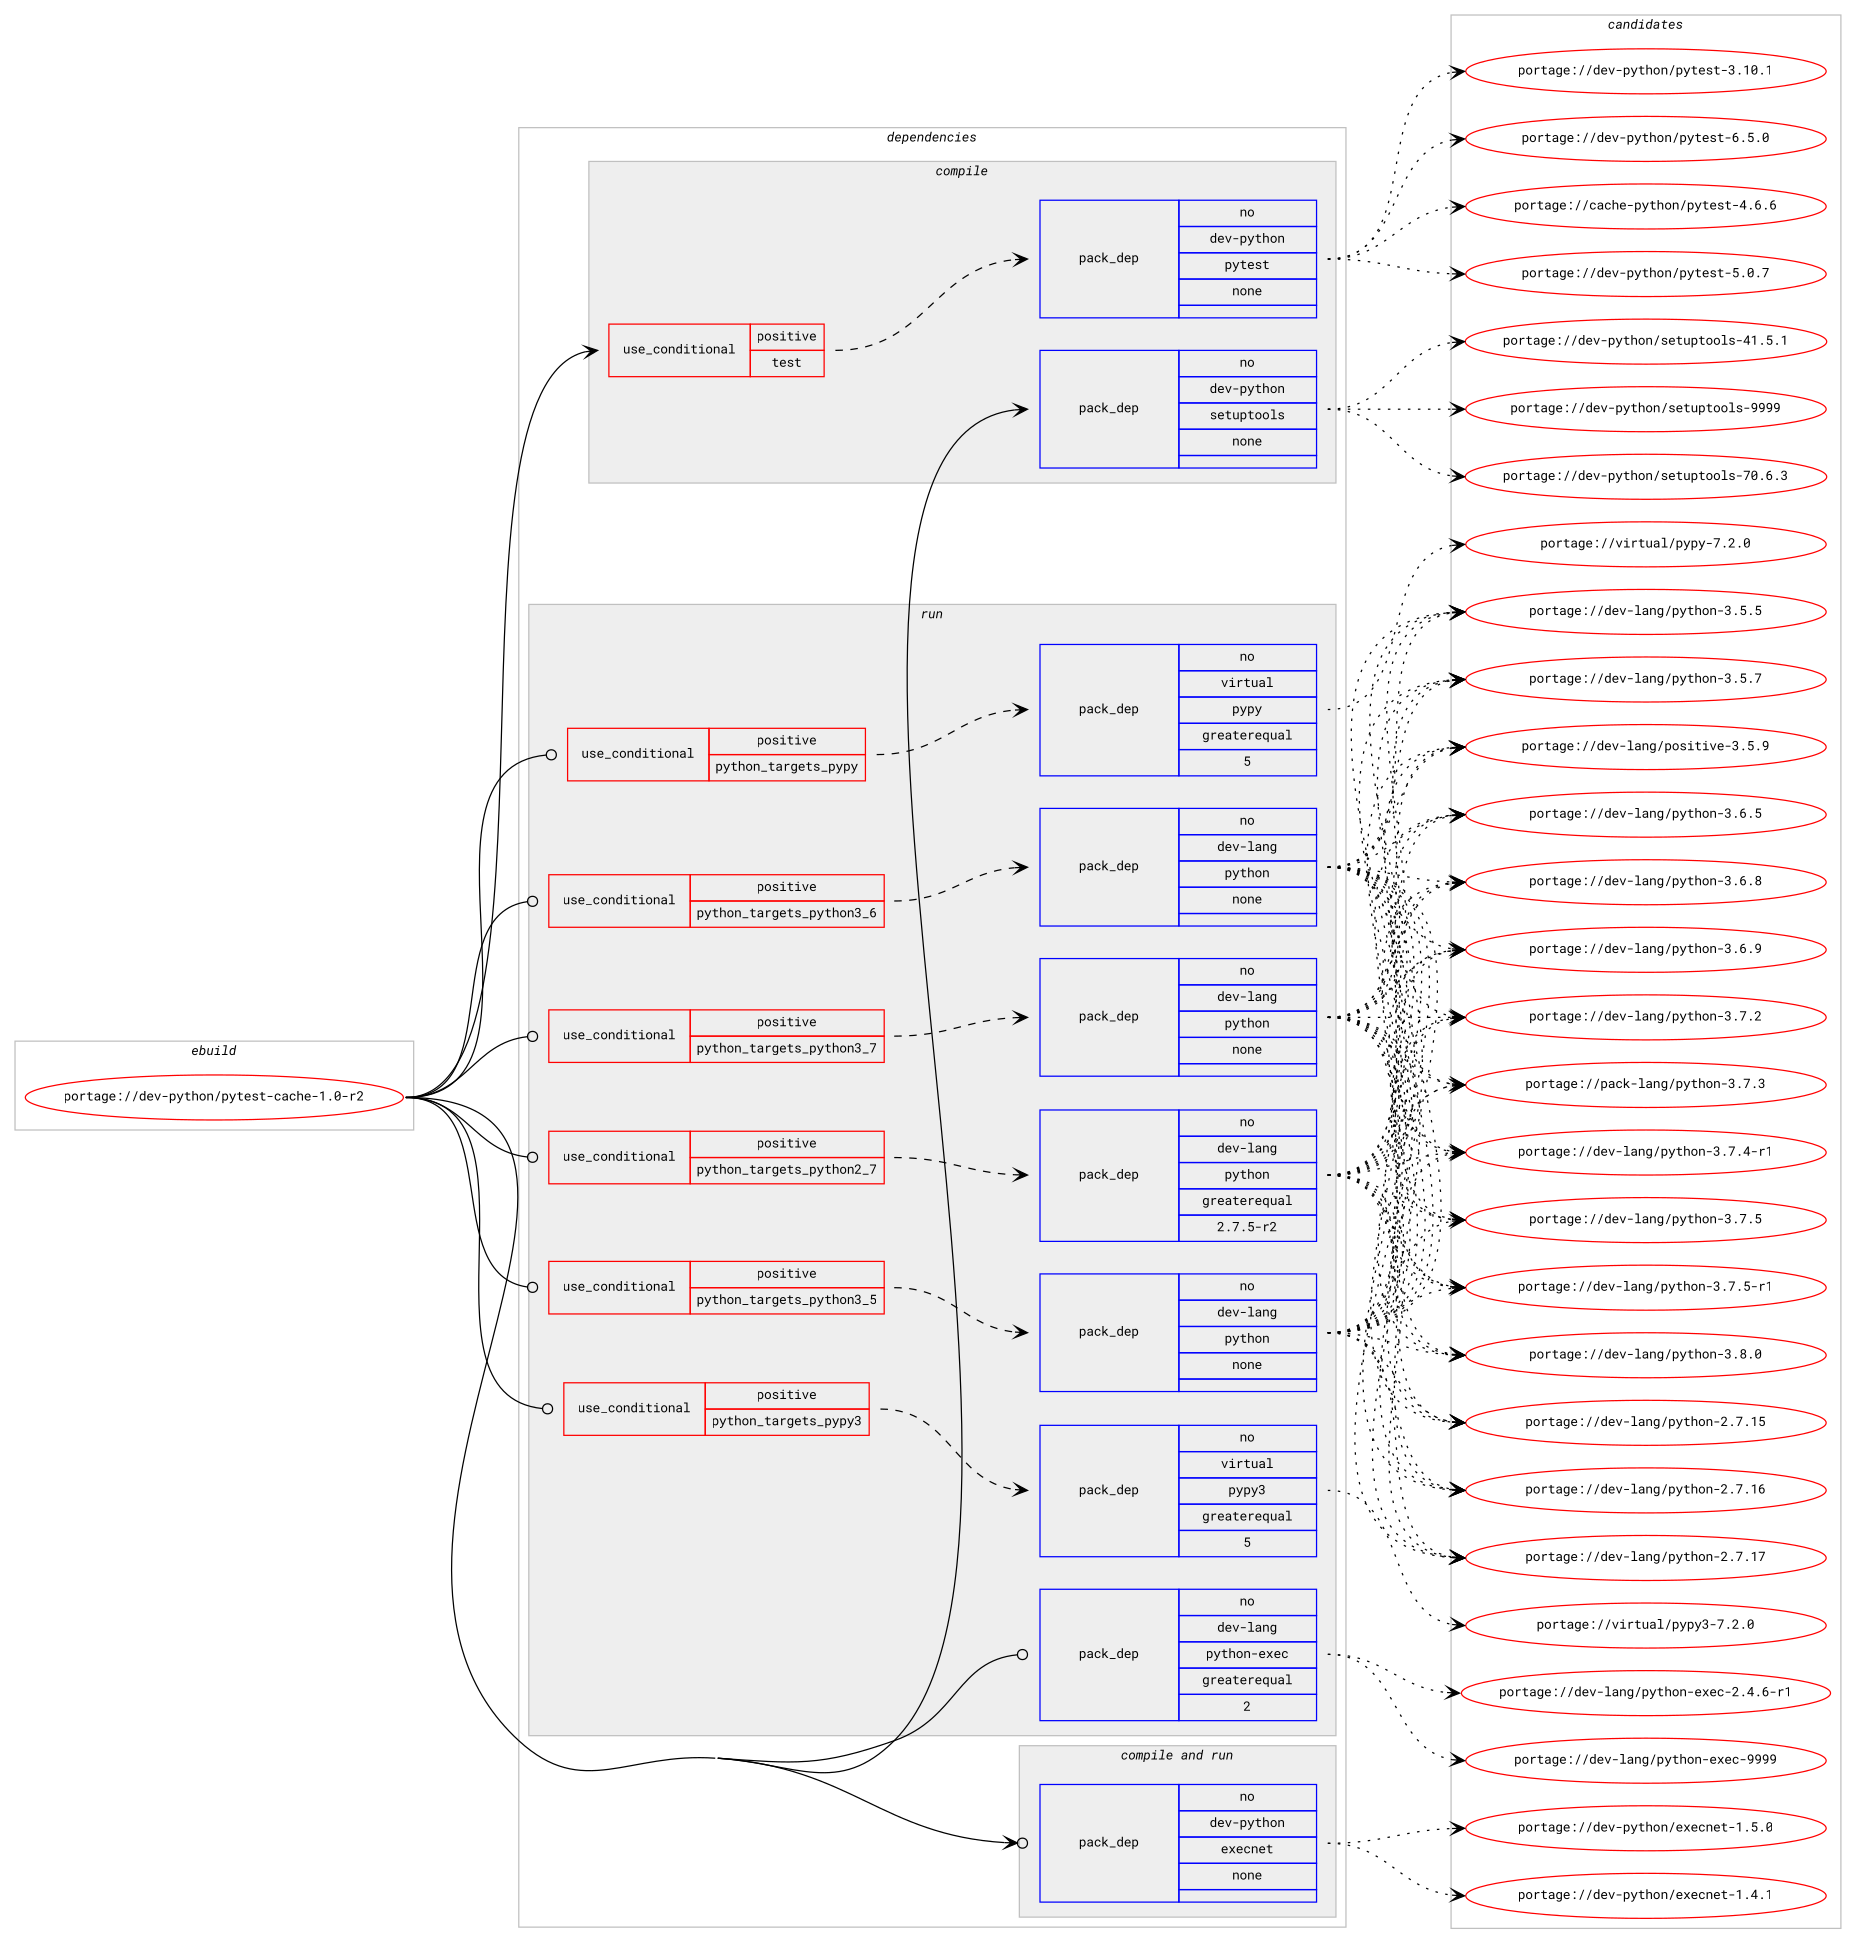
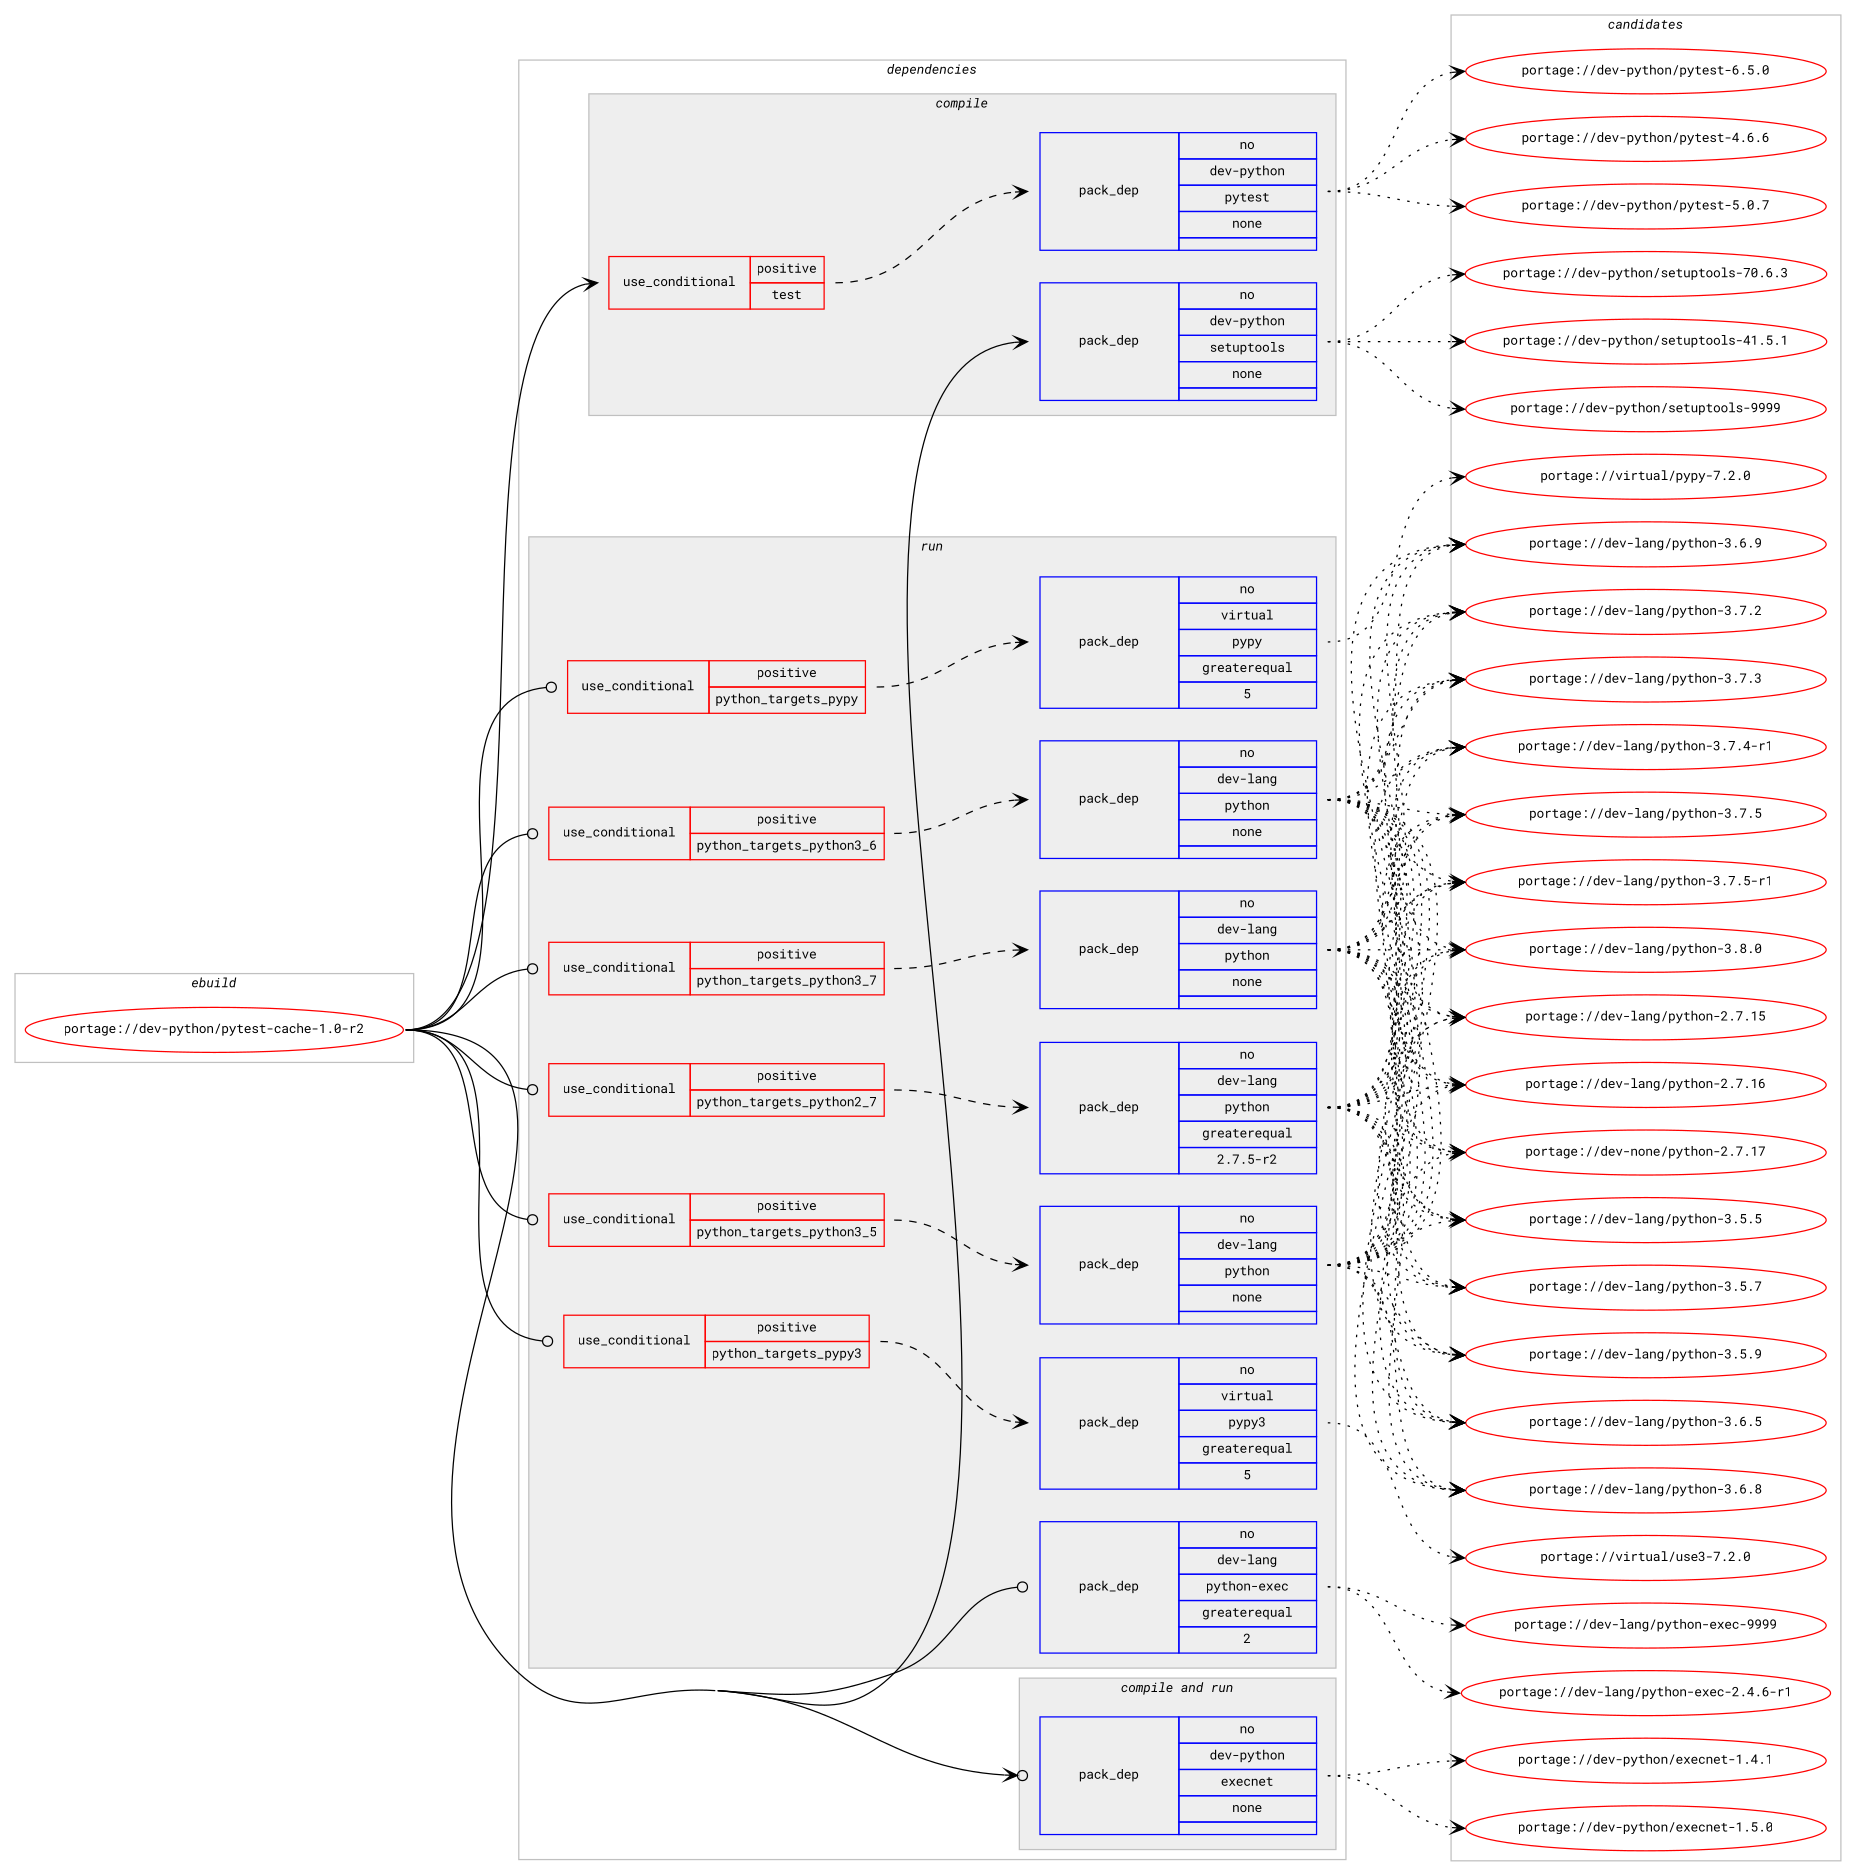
node "portage://dev-python/pytest-3.10.1": removed
node "portage://cache-python/pytest-4.6.6": label "portage://cache-python/pytest-4.6.6" -> "portage://dev-python/pytest-4.6.6"
node "portage://dev-lang/positive-3.5.9": label "portage://dev-lang/positive-3.5.9" -> "portage://dev-lang/python-3.5.9"
node "portage://pack-lang/python-3.7.3": label "portage://pack-lang/python-3.7.3" -> "portage://dev-lang/python-3.7.3"
node "portage://dev-lang/python-2.7.17": label "portage://dev-lang/python-2.7.17" -> "portage://dev-none/python-2.7.17"
node "portage://virtual/pypy3-7.2.0": label "portage://virtual/pypy3-7.2.0" -> "portage://virtual/use3-7.2.0"
